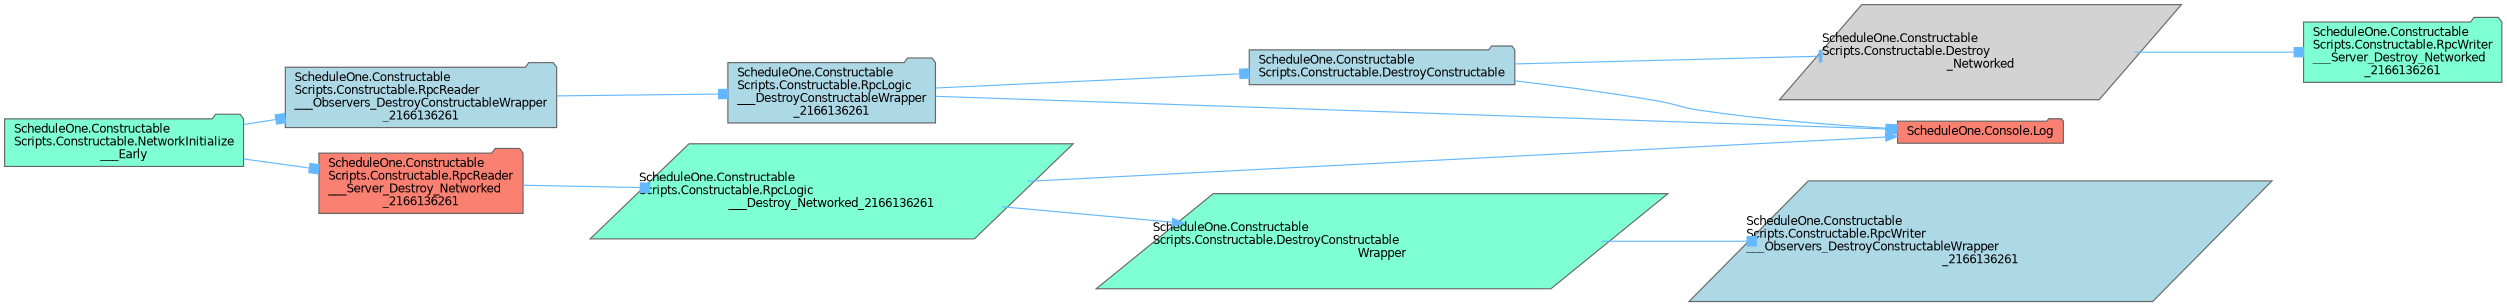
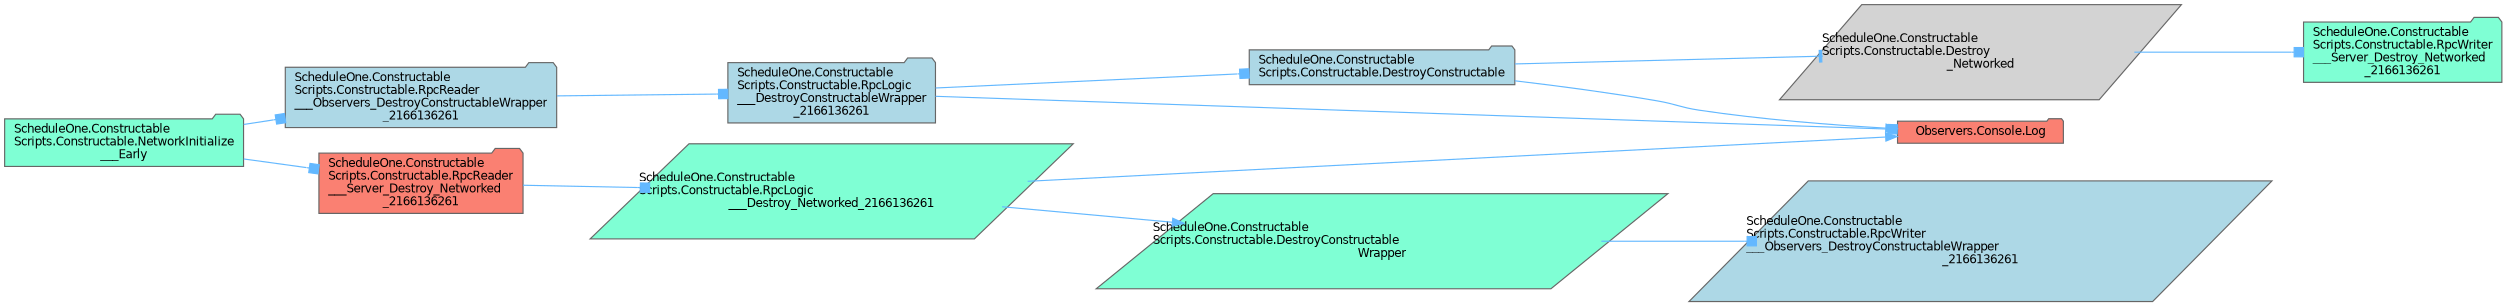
node "ScheduleOne.Console.Log": label "ScheduleOne.Console.Log" -> "Observers.Console.Log"
